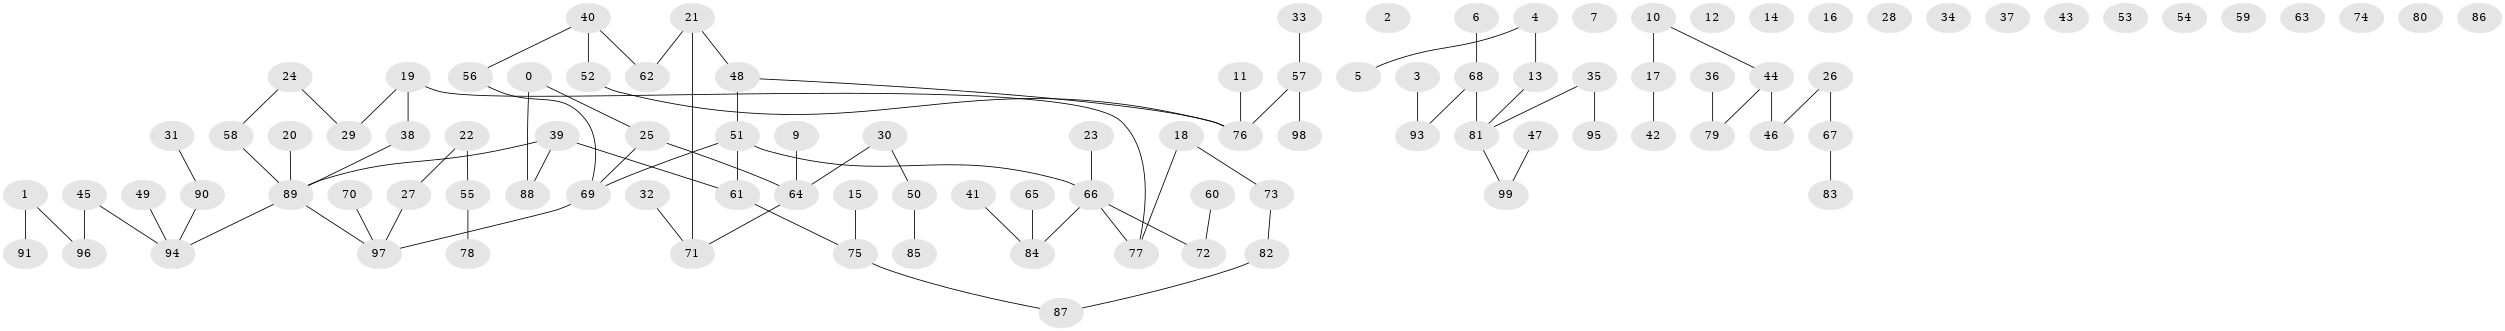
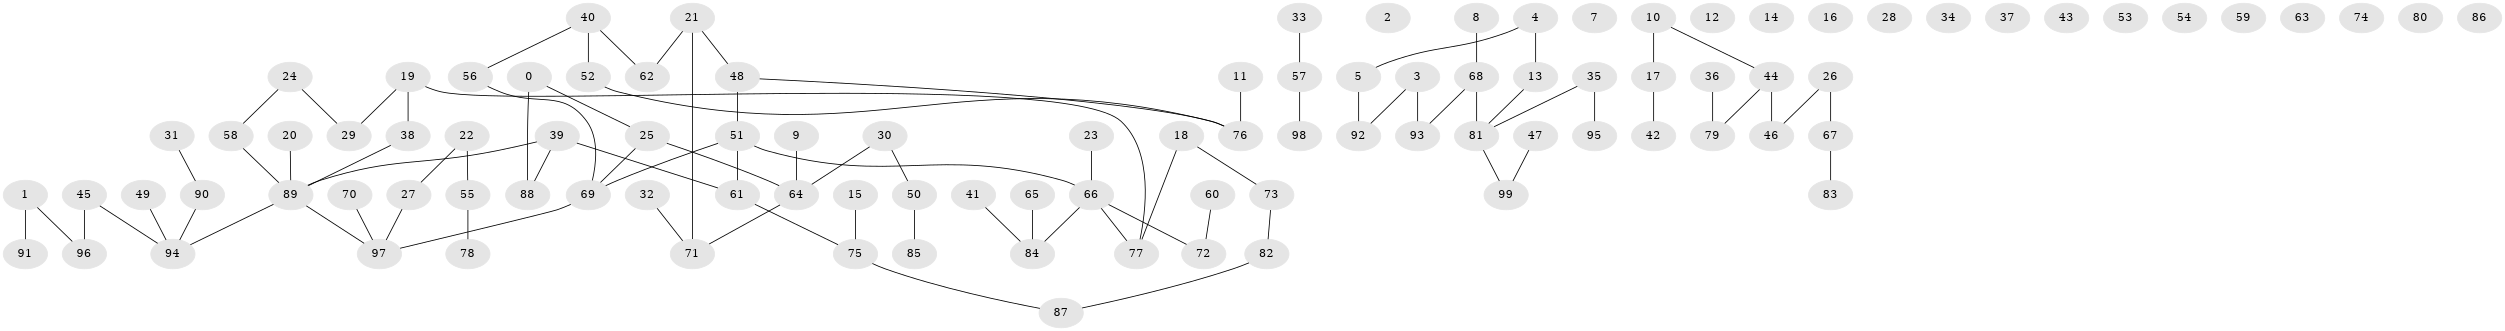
node "6": label "6" -> "8"
edge "57" -- "76": removed
node "92": added
